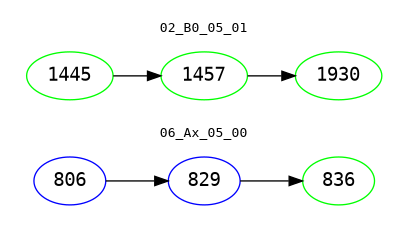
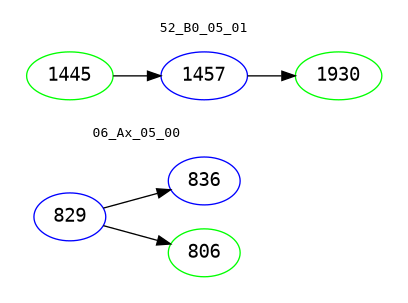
cluster "02_B0_05_01": label "02_B0_05_01" -> "52_B0_05_01"
node "1457": color green -> blue
node "806": color blue -> green
edge "806" -> "829": reversed
node "836": color green -> blue
